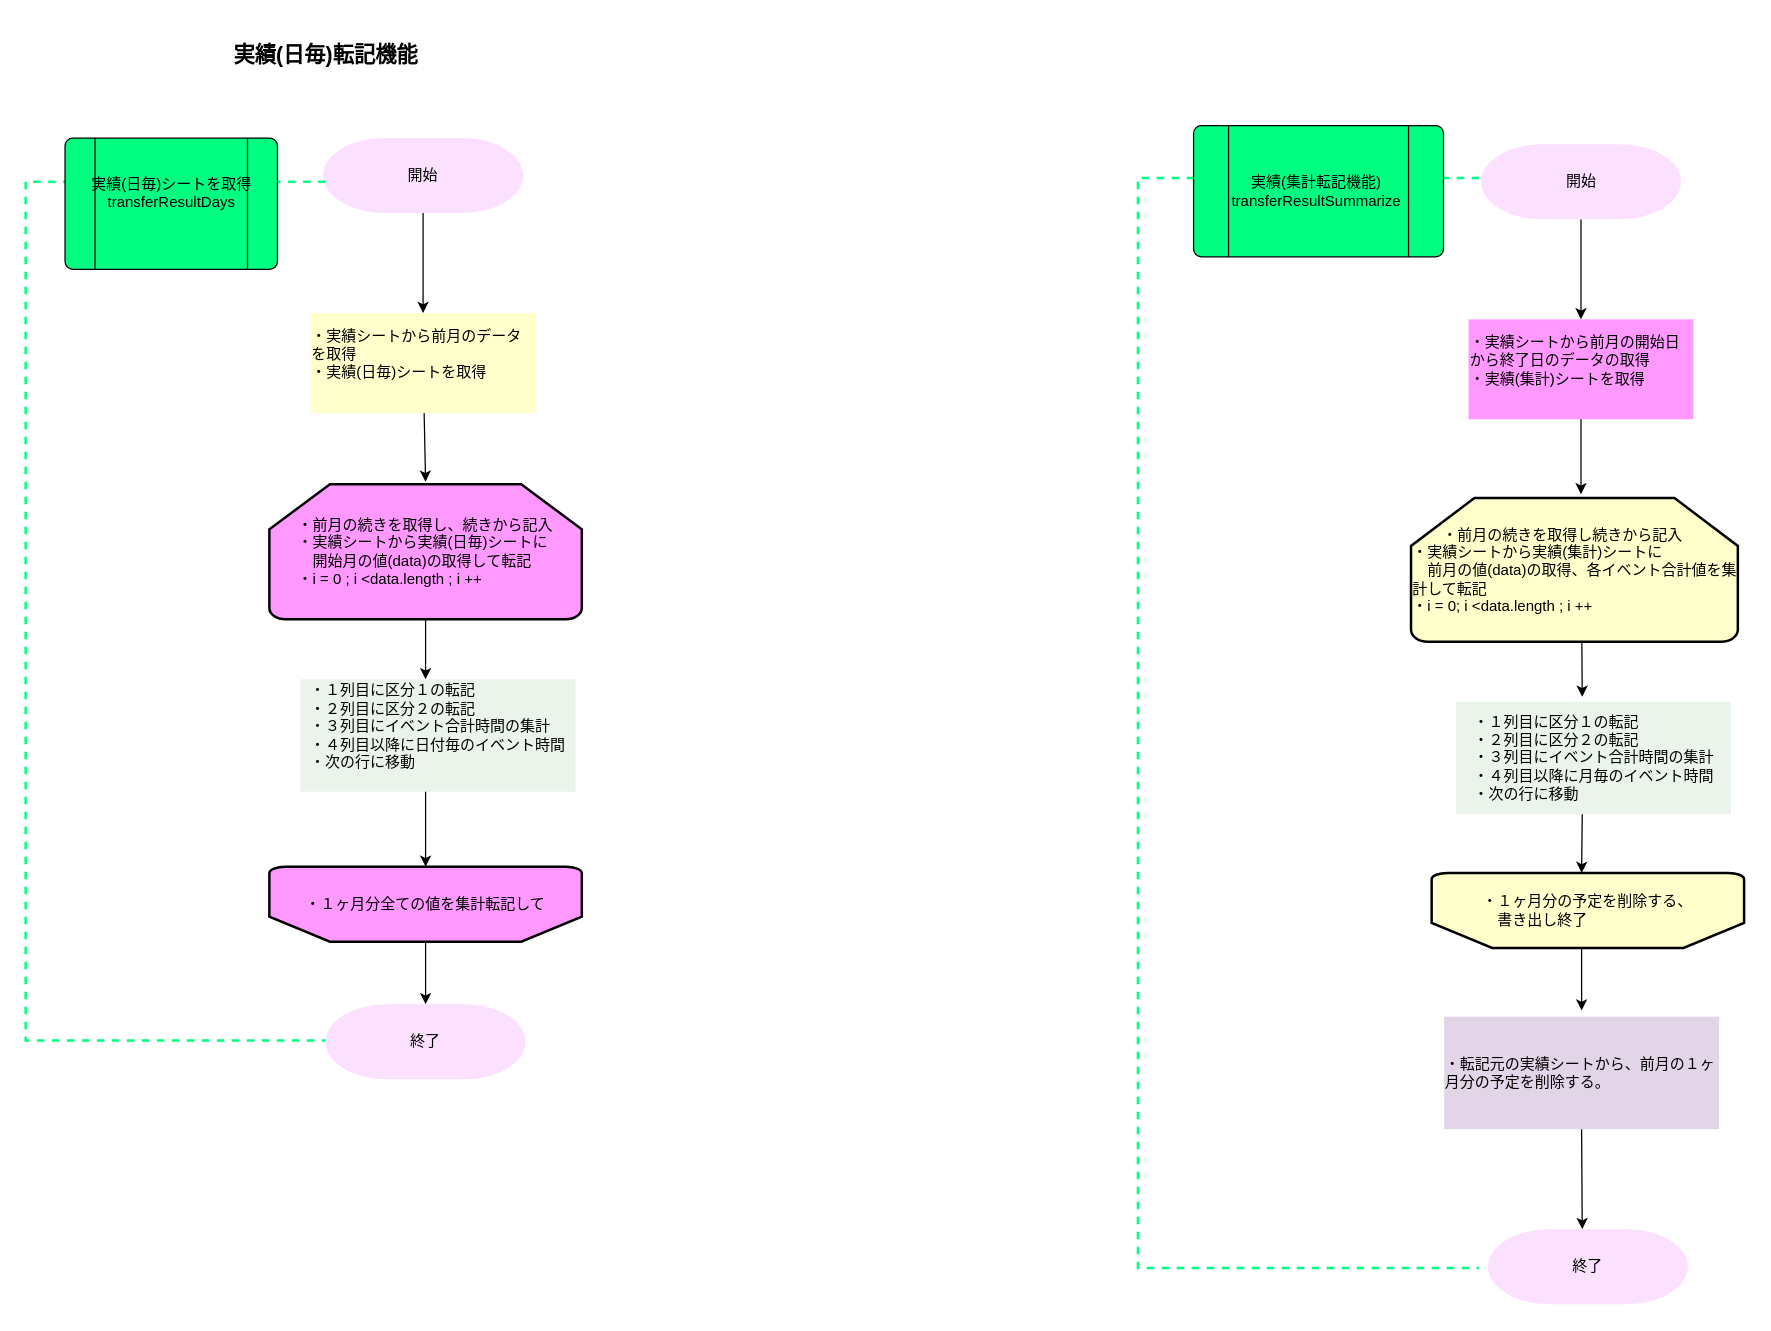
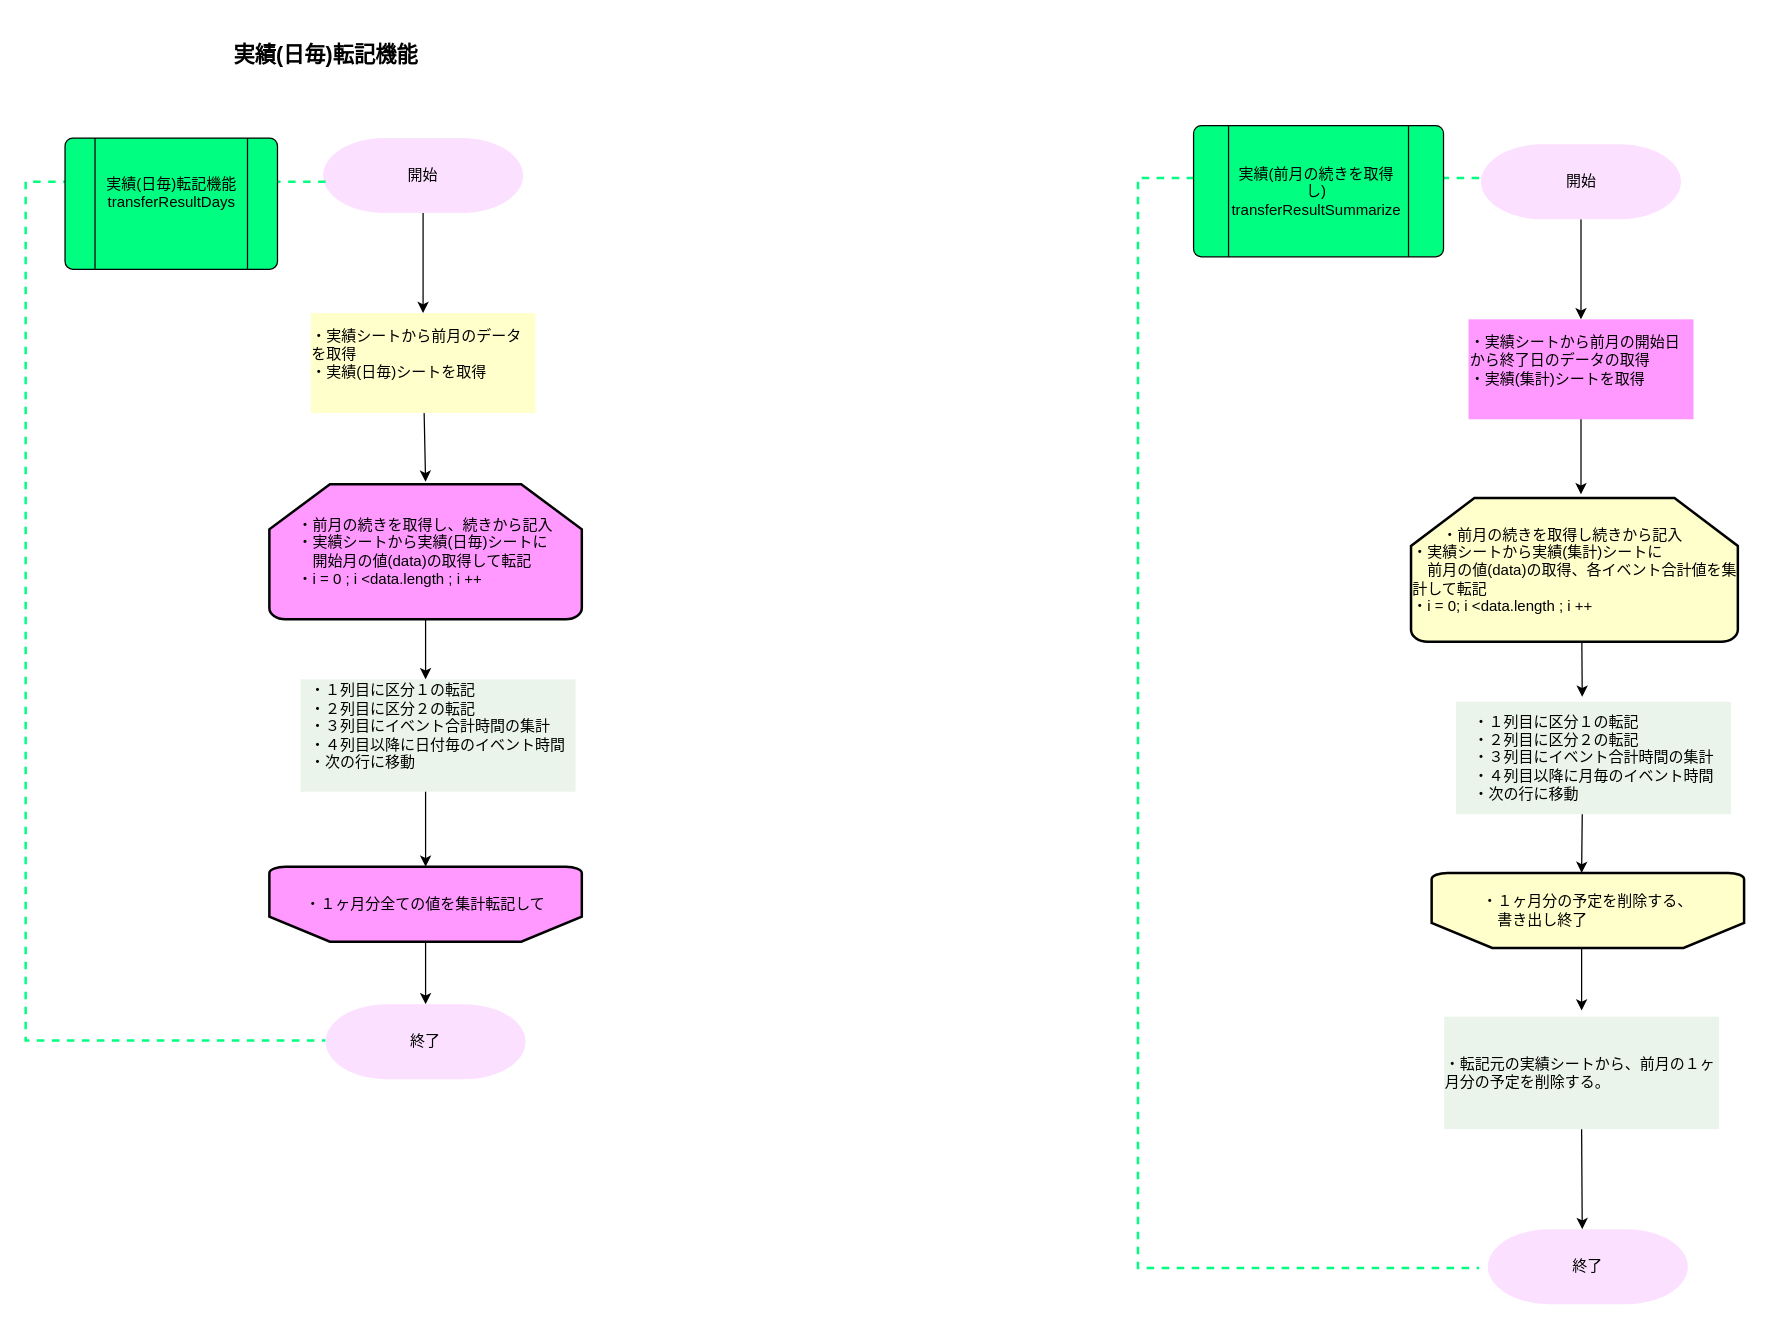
node "実績(集計転記機能) transferResultSummarize": label "実績(集計転記機能) transferResultSummarize" -> "実績(前月の続きを取得し) transferResultSummarize"
node "実績(日毎)シートを取得 transferResultDays": label "実績(日毎)シートを取得 transferResultDays" -> "実績(日毎)転記機能 transferResultDays"
node "・転記元の実績シートから、前月の１ヶ月分の予定を削除する。": fillcolor #e1d5e7 -> #ebf4eb
